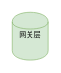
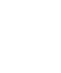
node "网关层": removed
